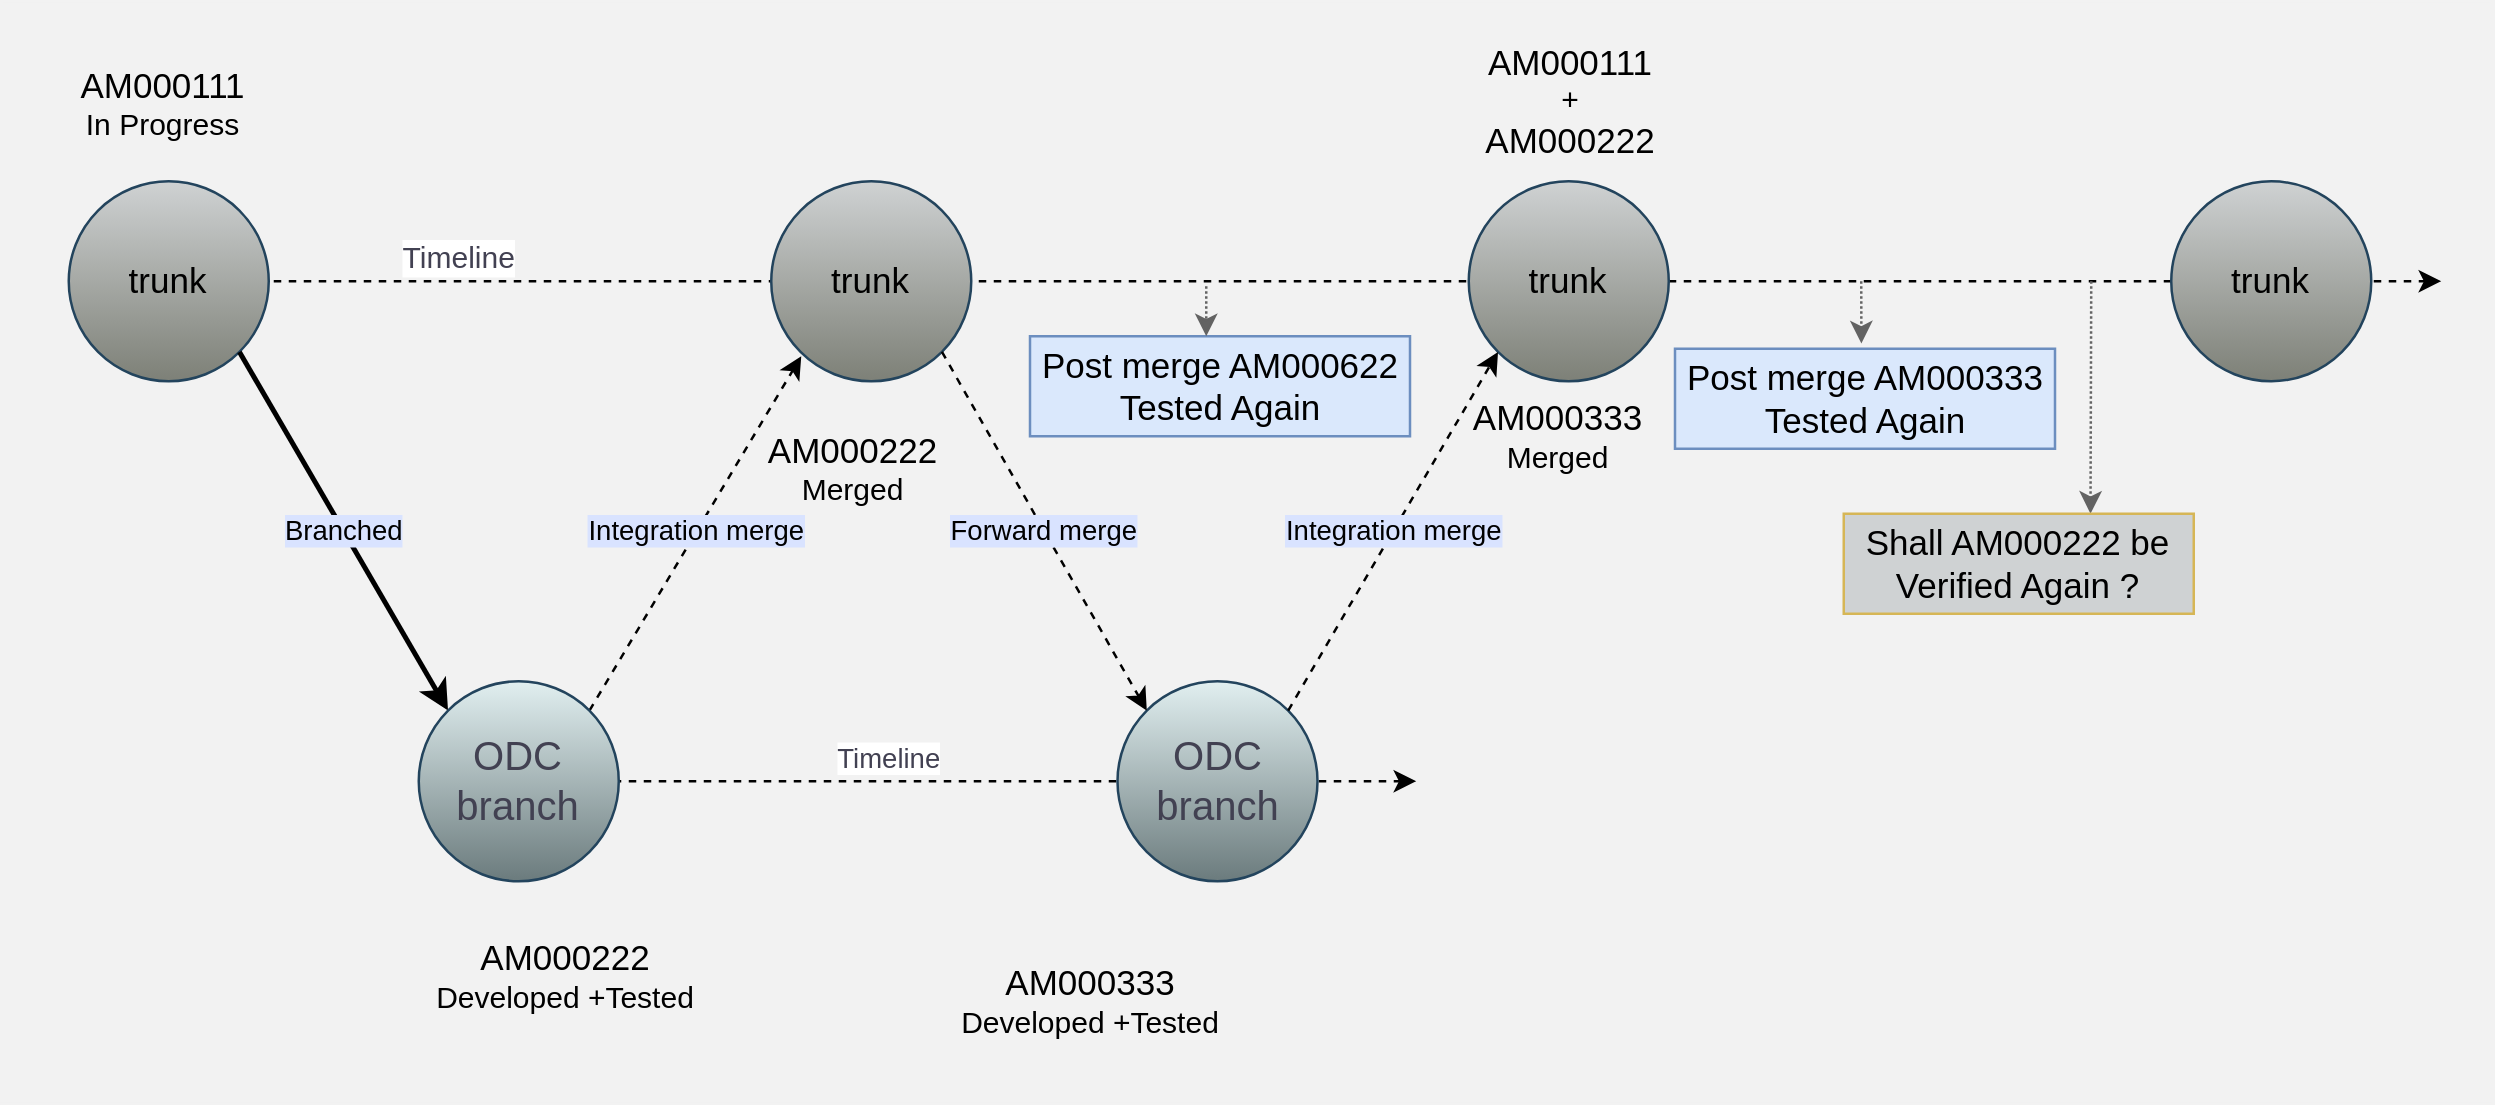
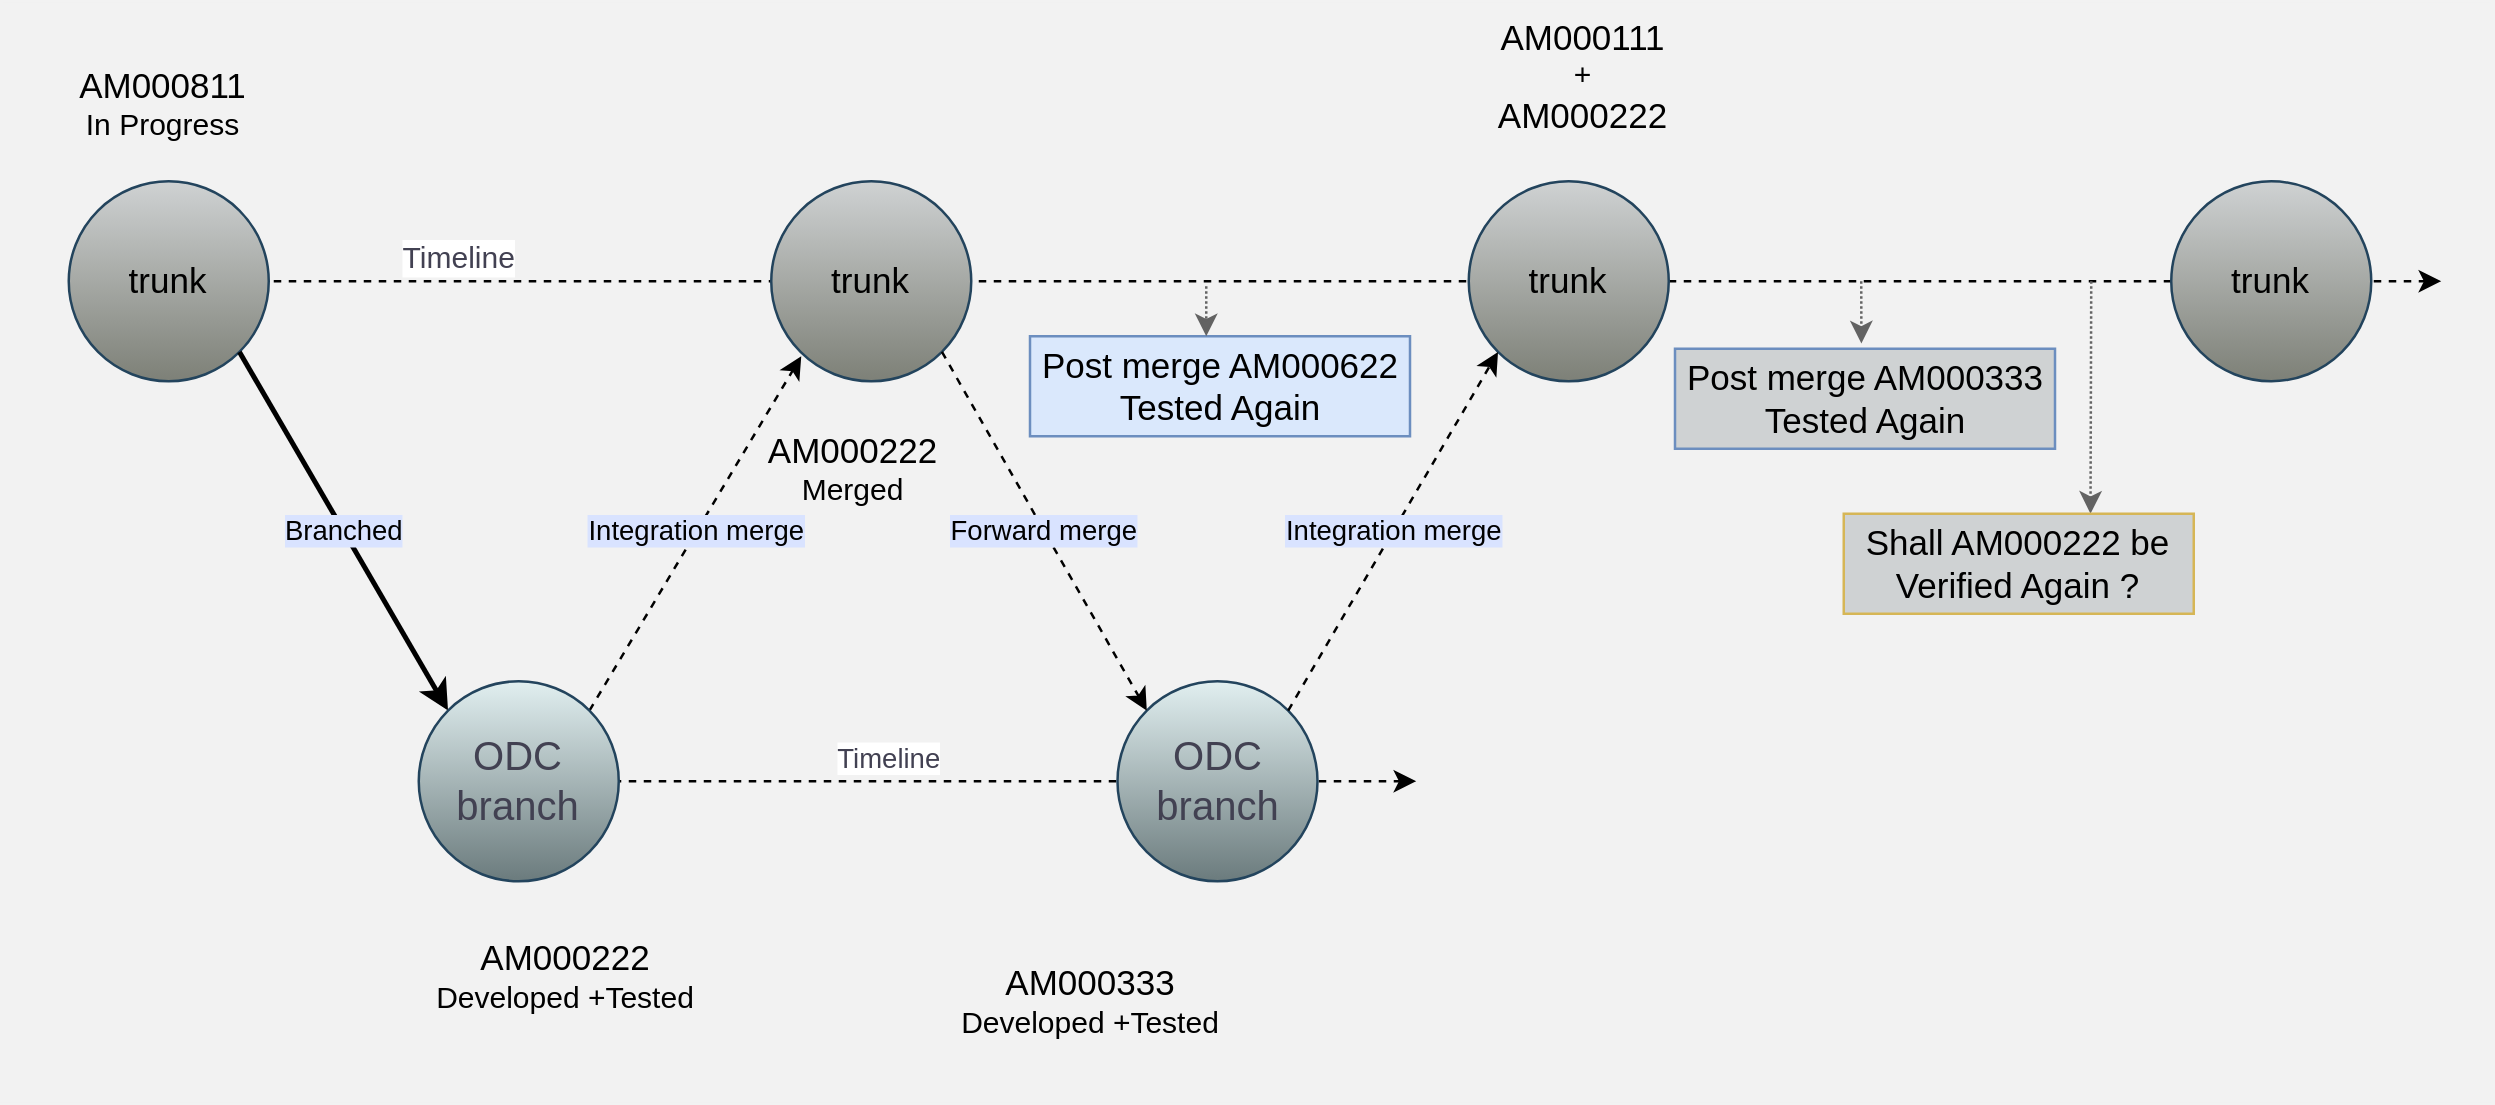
node "AM000111 + AM000222": moved (1571, 101) -> (1584, 76)
node "AM000111 In Progress": label "AM000111 In Progress" -> "AM000811 In Progress"
node "Post merge AM000333 Tested Again": fillcolor #dae8fc -> #cfd2d3
node "AM000333 Merged": removed
